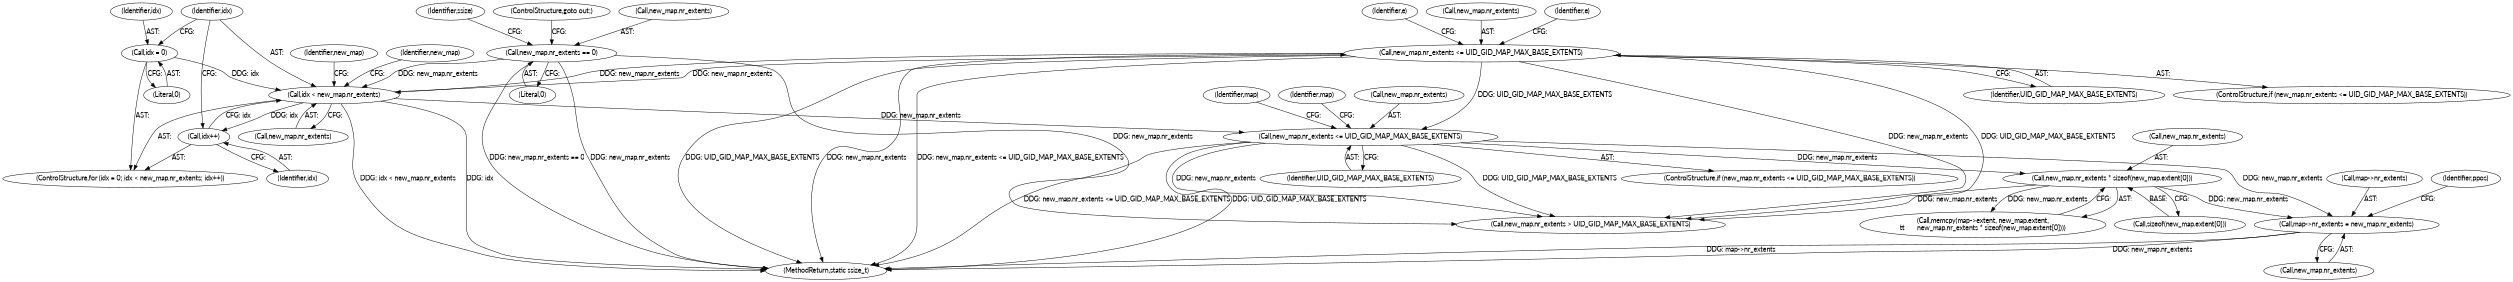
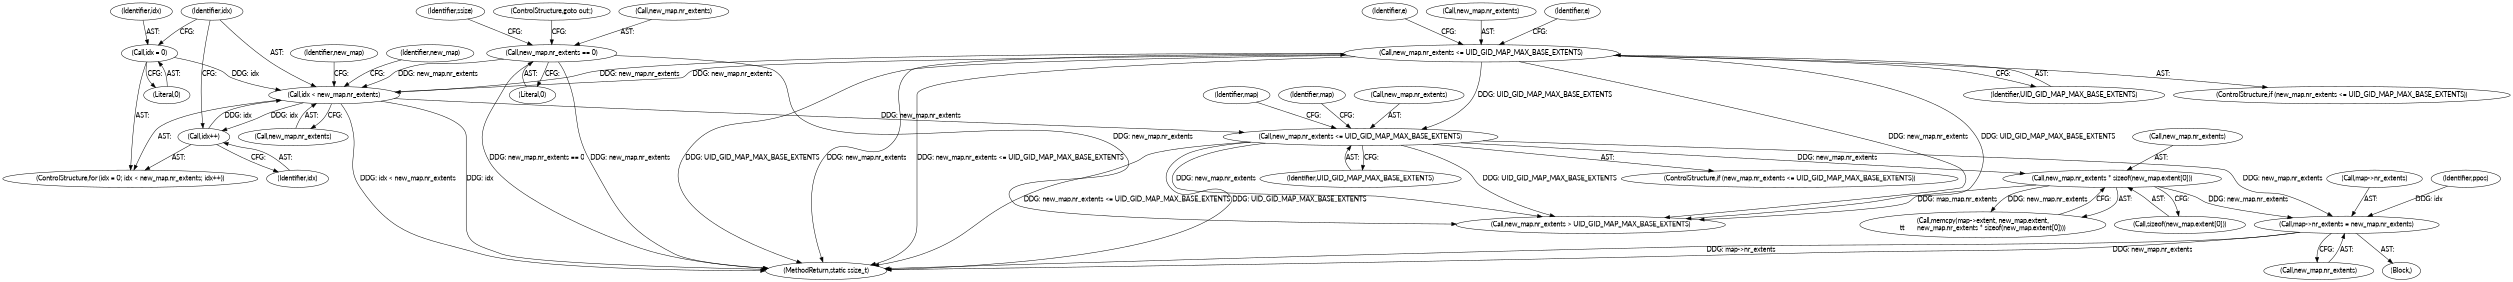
edge "(Call,idx++)" -> "(Call,idx < new_map.nr_extents)": label "CFG: idx" -> "DDG: idx"
edge "(Call,new_map.nr_extents * sizeof(new_map.extent[0]))" -> "(Call,new_map.nr_extents > UID_GID_MAP_MAX_BASE_EXTENTS)": label "DDG: new_map.nr_extents" -> "DDG: map_map.nr_extents"
edge "(Call,sizeof(new_map.extent[0]))" -> "(Call,new_map.nr_extents * sizeof(new_map.extent[0]))": label "BASE: " -> "AST: "
edge "(Identifier,ppos)" -> "(Call,map->nr_extents = new_map.nr_extents)": label "CFG: " -> "DDG: idx"
node "(Block,)": added
